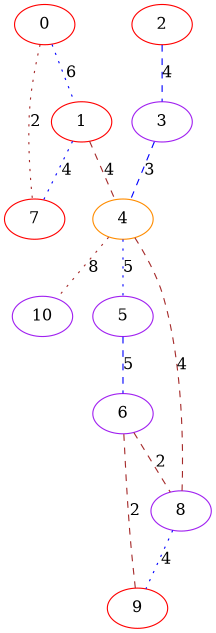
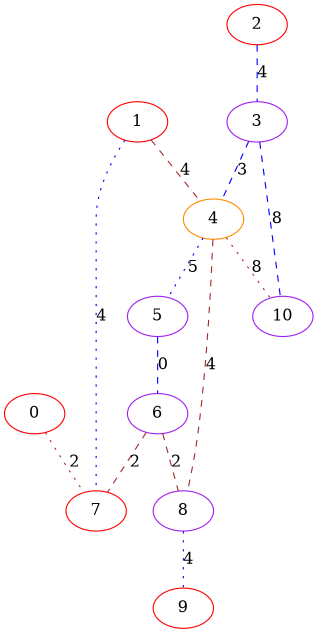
edge "0" -- "1": removed, label "6"
edge "3" -- "10": added, label "8"
edge "5" -- "6": label "5" -> "0"
edge "6" -- "9": now "6" -- "7"
